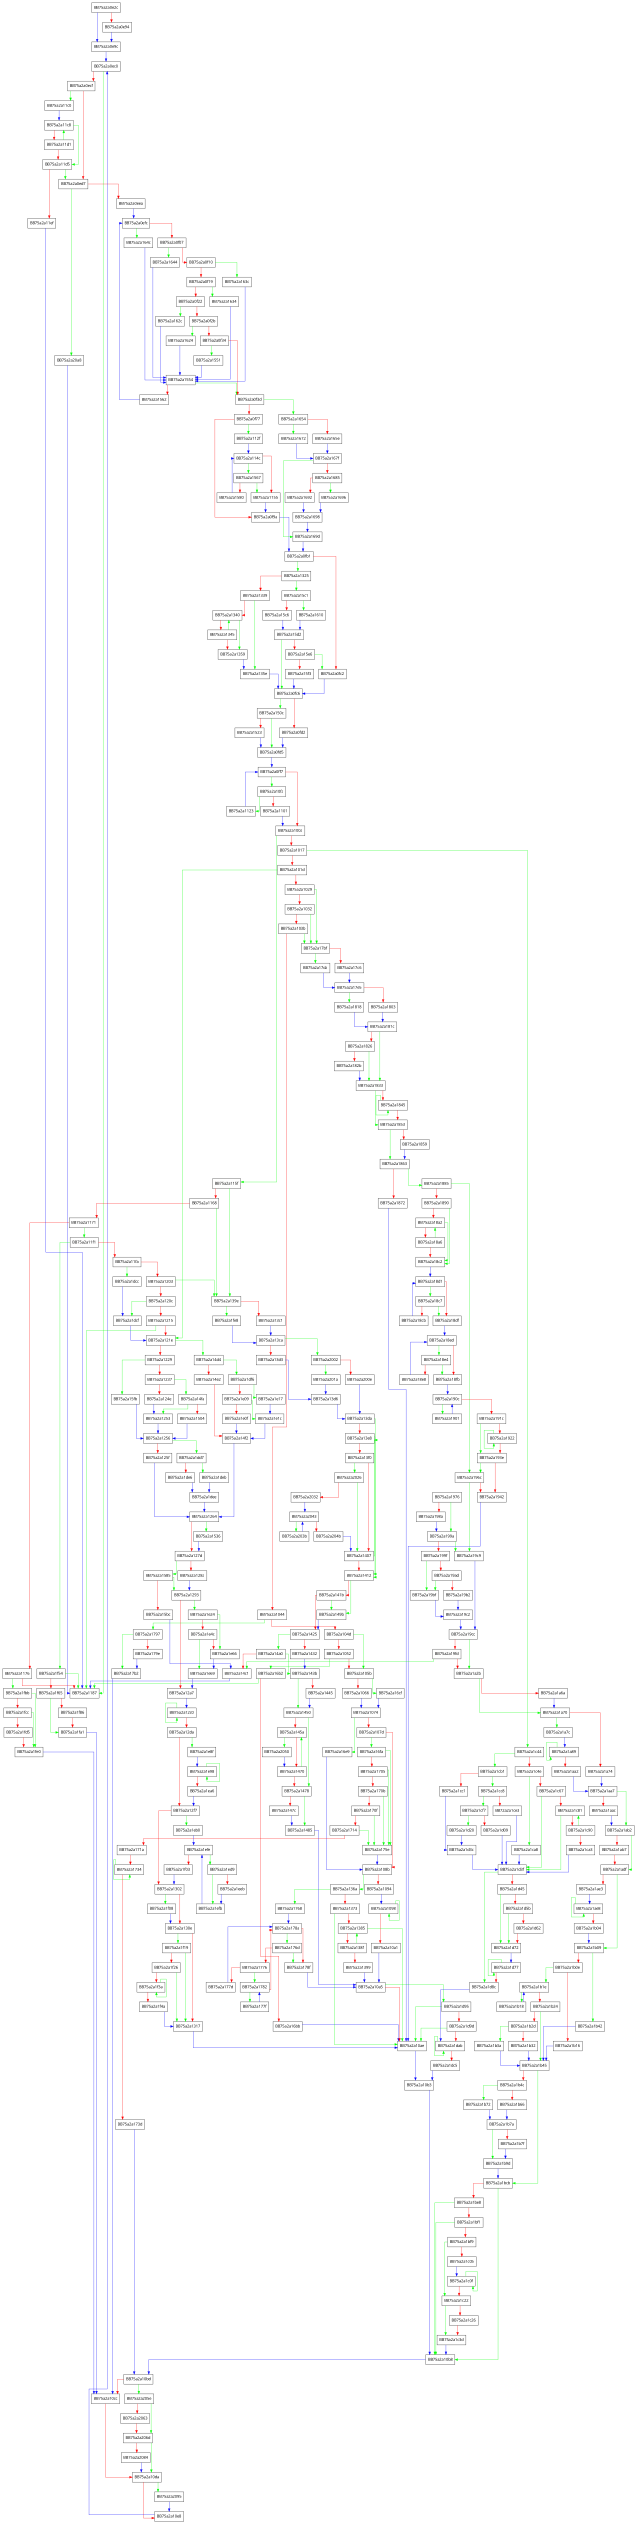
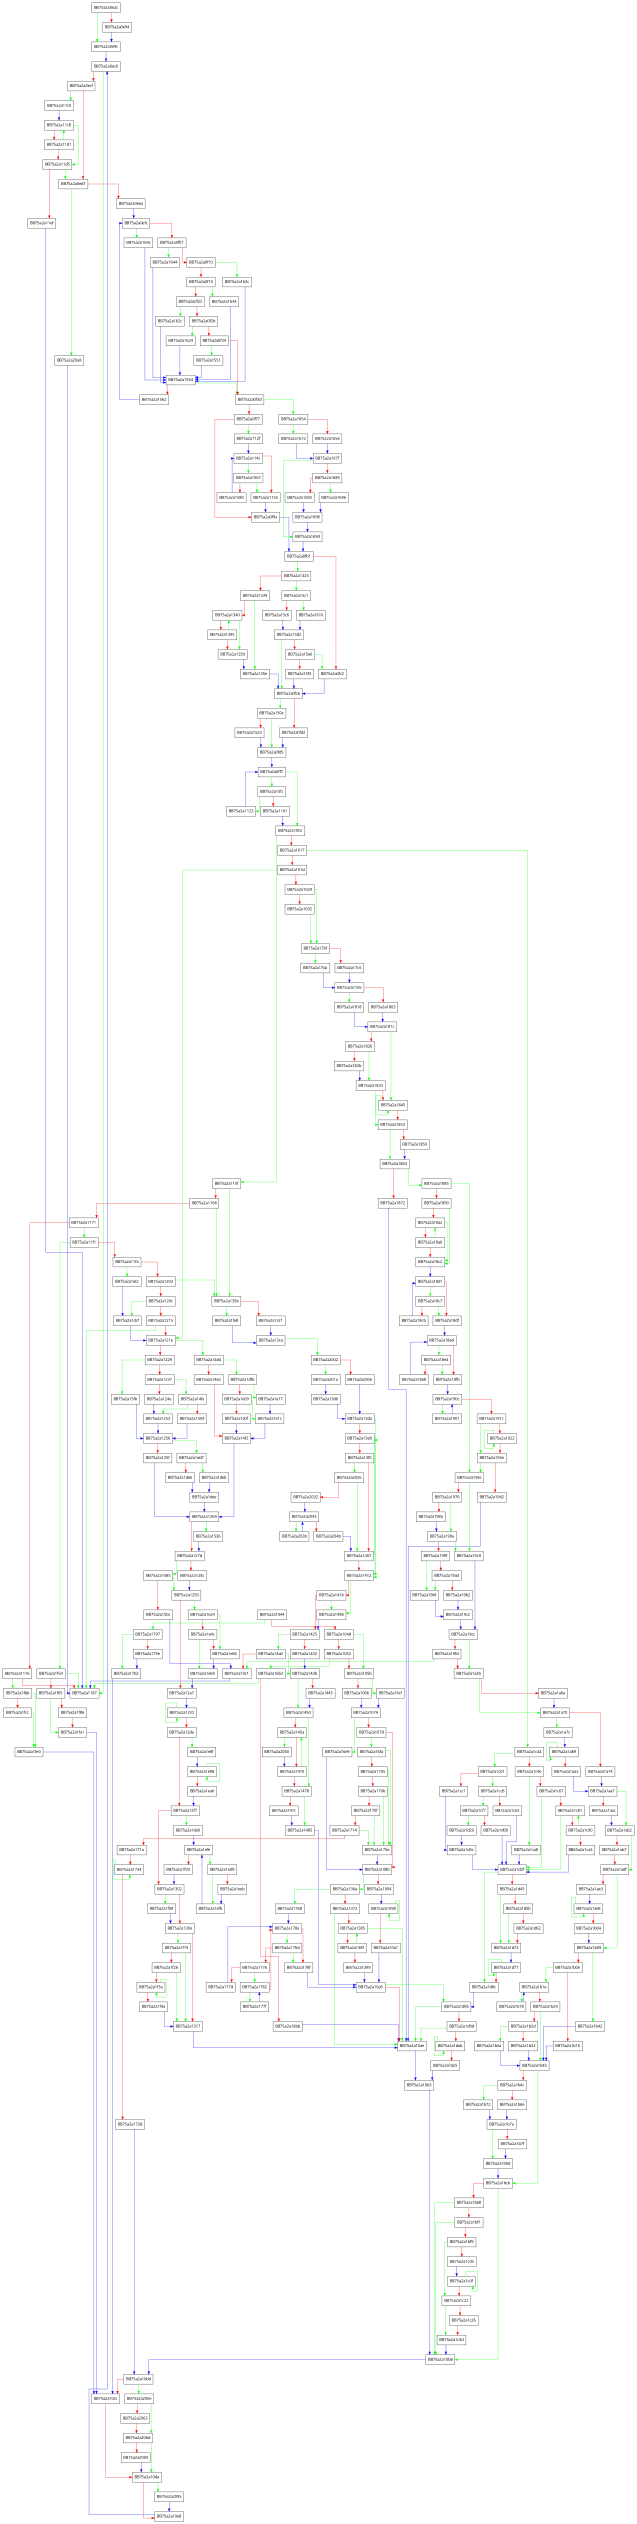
edge "BB75a2a0e2c" -> "BB75a2a0e9c": color blue -> green
edge "BB75a2a0ff7" -> "BB75a2a100a": color red -> green
node "BB75a2a103b": removed
edge "BB75a2a181c" -> "BB75a2a1833": now "BB75a2a181c" -> "BB75a2a1845"
node "BB75a2a13d3": removed
edge "BB75a2a196c" -> "BB75a2a1942": now "BB75a2a196c" -> "BB75a2a1976"
node "BB75a2a1fd5": removed
node "BB75a2a1ca3": label "BB75a2a1ca3" -> "BB65a2a1ca3"
edge "BB75a2a1d8c" -> "BB75a2a1dab": now "BB75a2a1d8c" -> "BB75a2a1d95"
